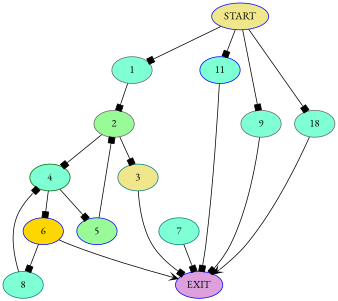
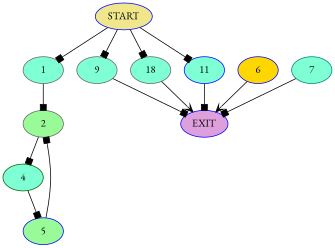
node "3": removed
edge "4" -> "6": removed
node "8": removed
